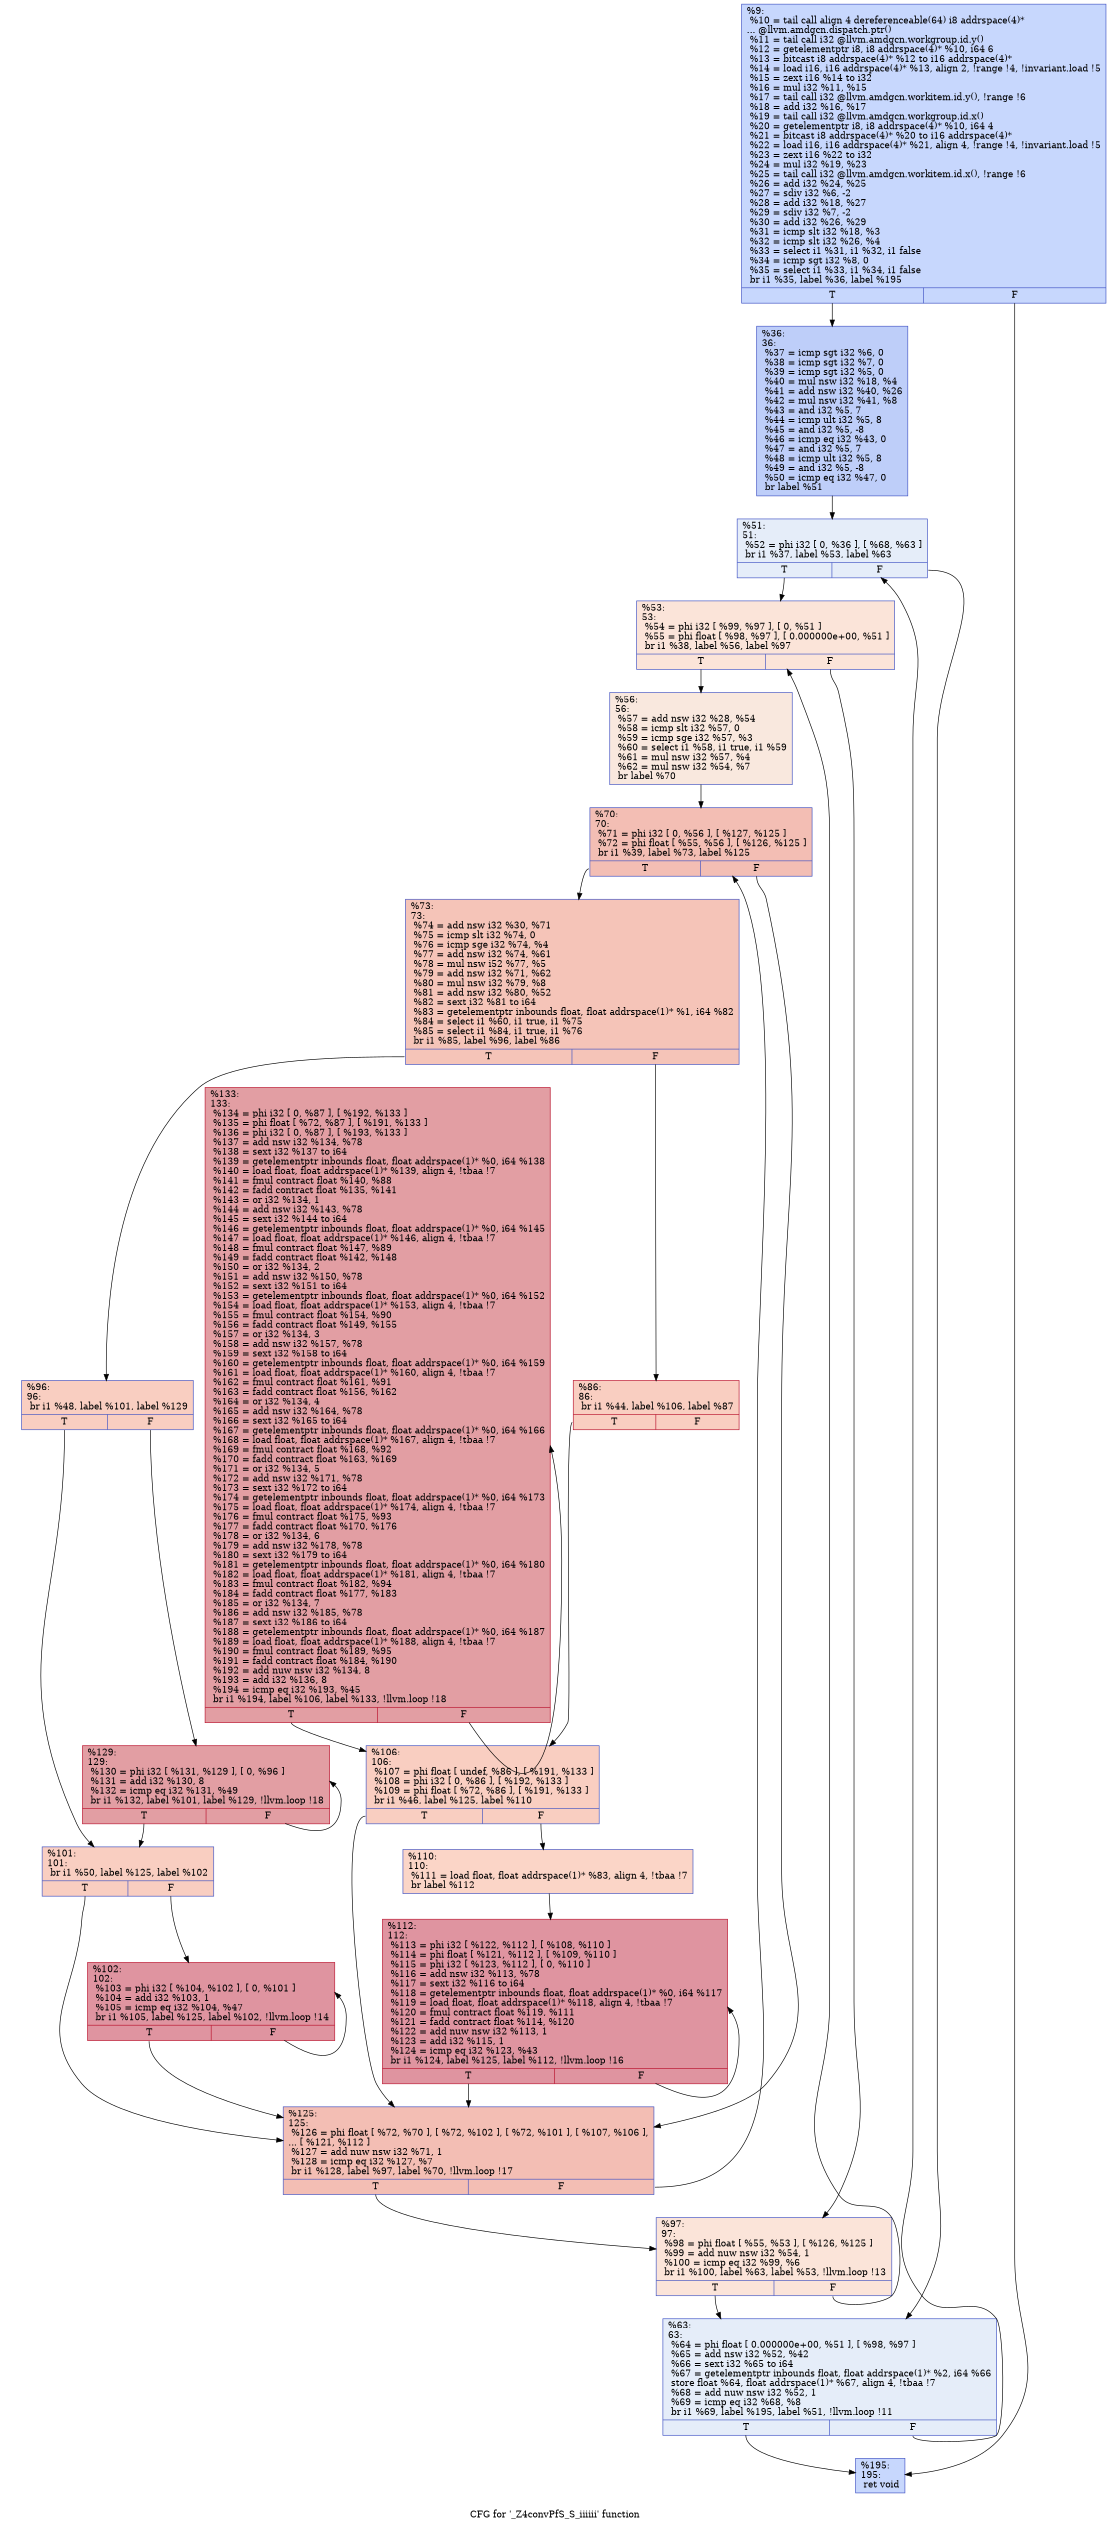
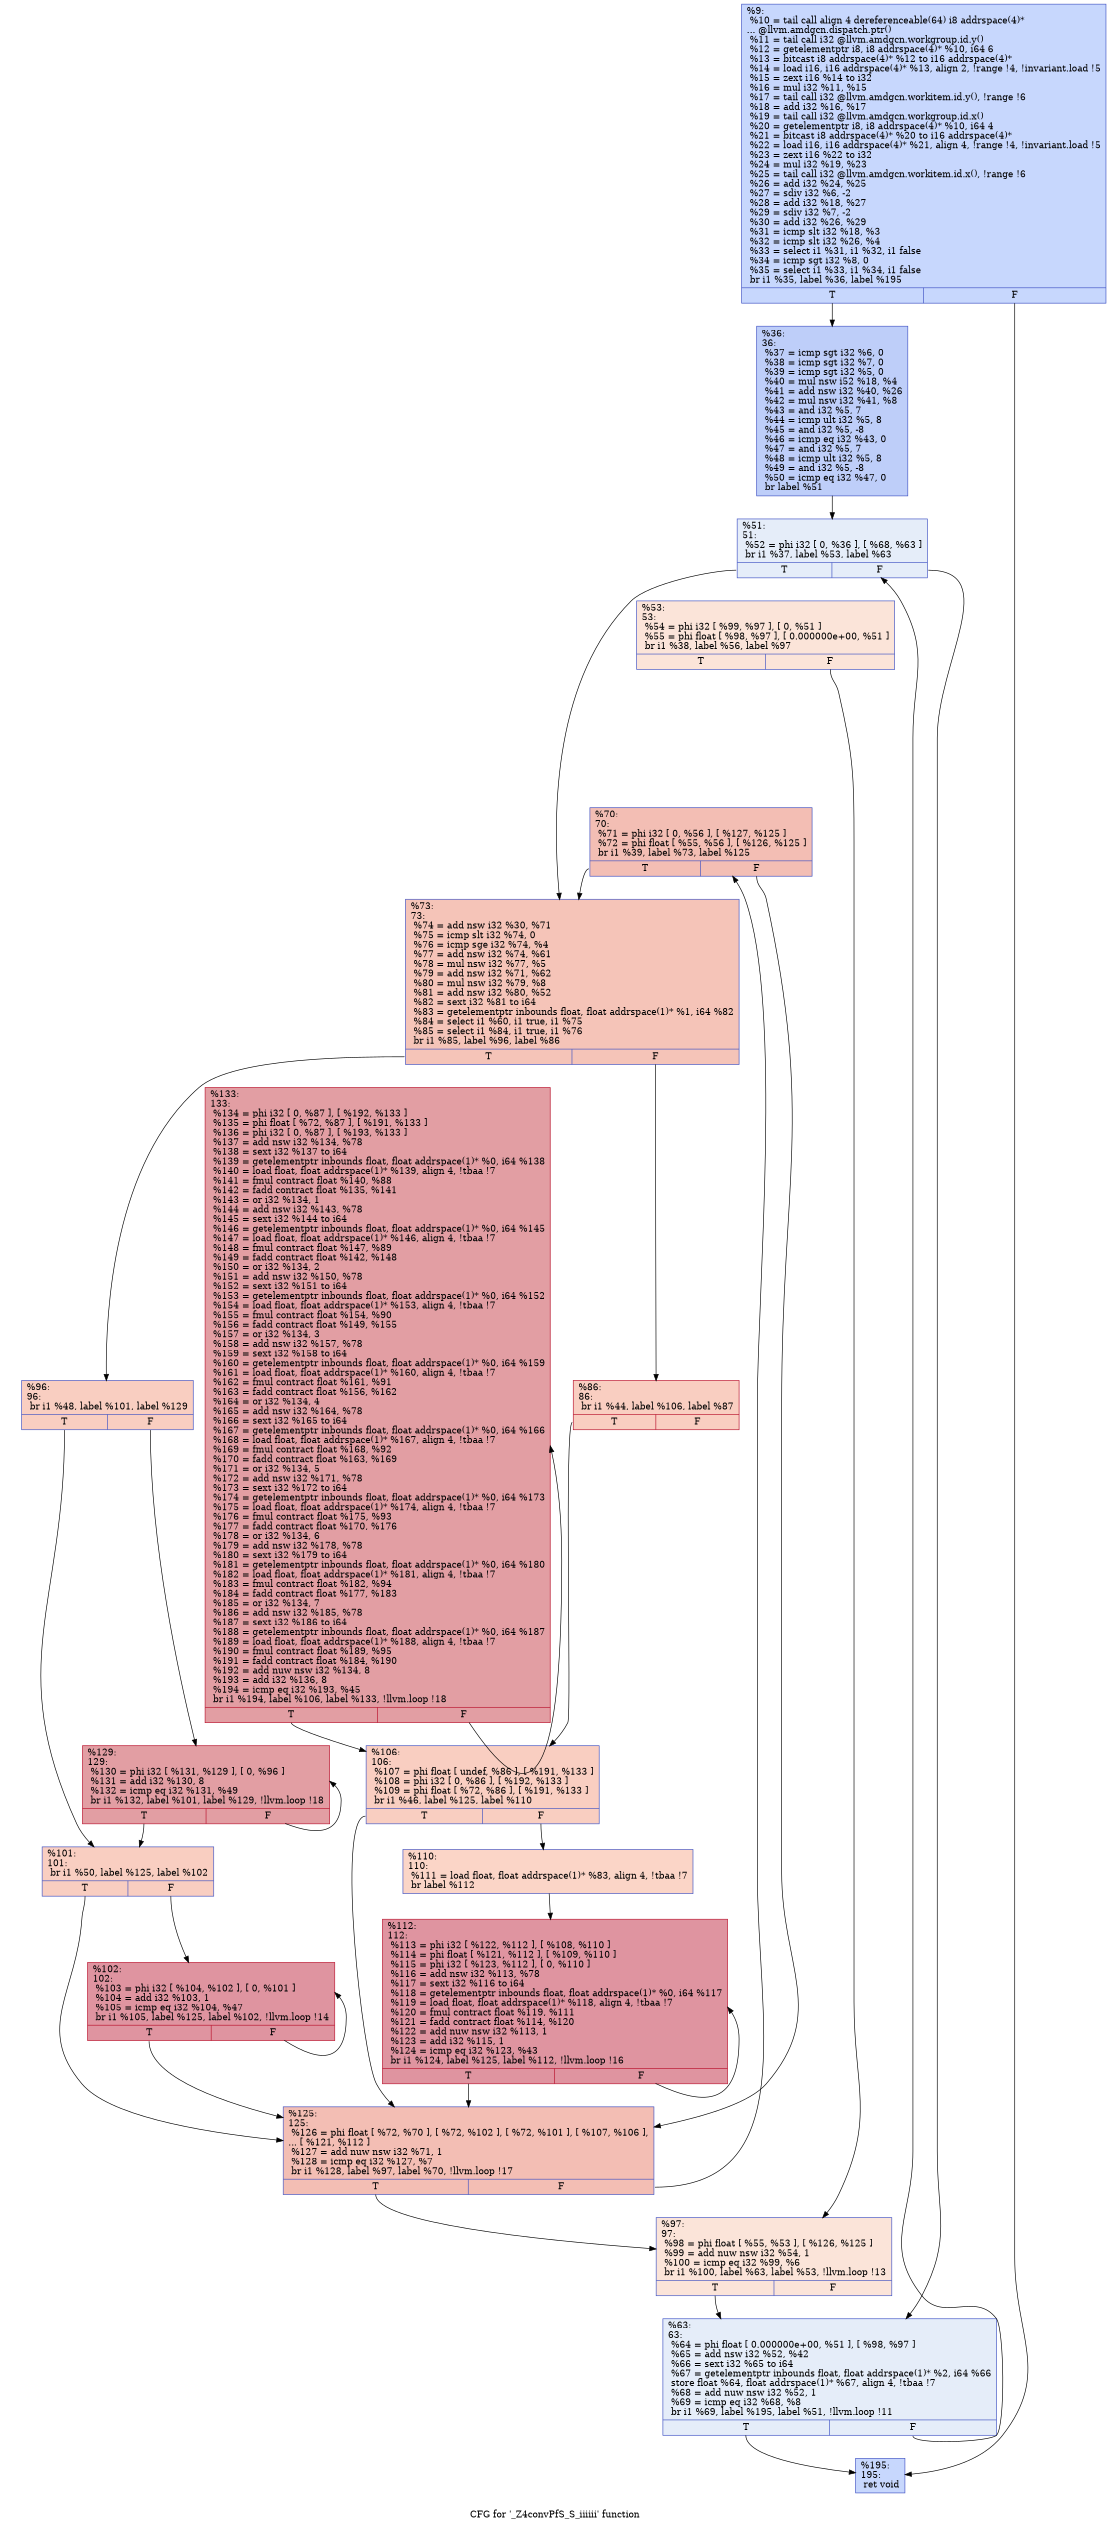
node "%36:": text "%40 = mul nsw i32 %18, %4" -> "%40 = mul nsw i52 %18, %4"
edge "%51:" -> "%53:": now "%51:" -> "%73:"
node "%56:": removed
node "%73:": text "%78 = mul nsw i52 %77, %5" -> "%78 = mul nsw i32 %77, %5"
edge "%97:" -> "%53:": removed
